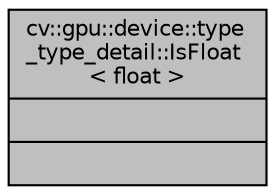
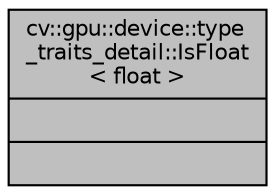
node "cv::gpu::device::type": text "_type_detail::IsFloat" -> "_traits_detail::IsFloat"
